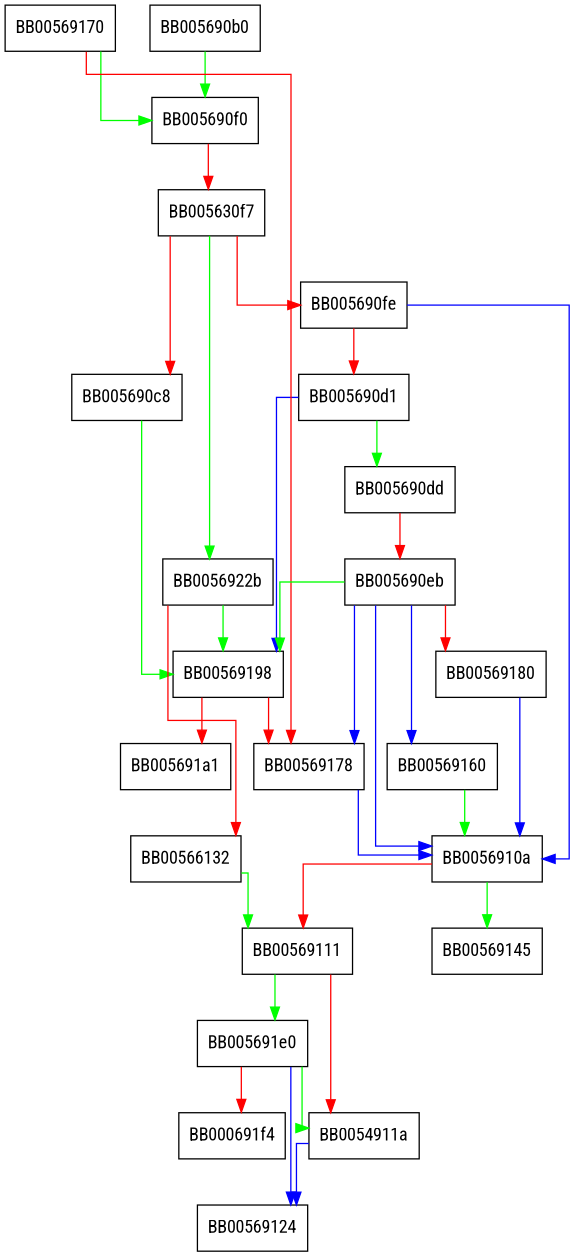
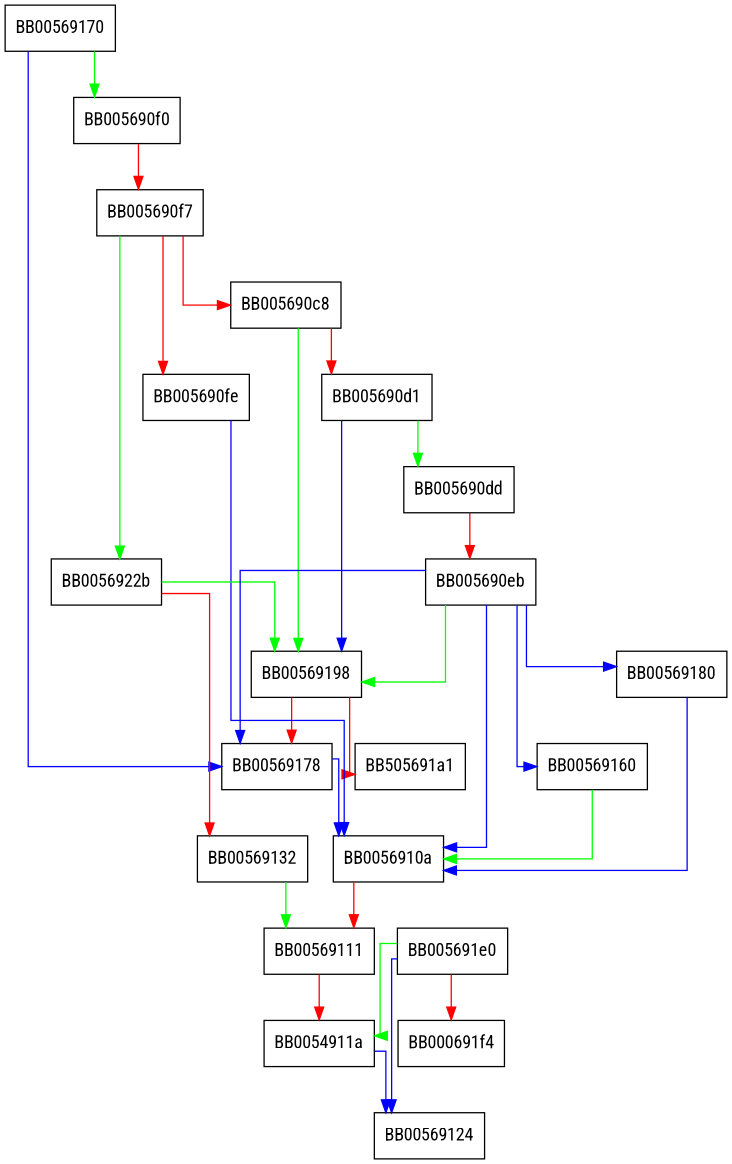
node "BB005690b0": removed
node "BB005630f7": label "BB005630f7" -> "BB005690f7"
edge "BB00569170" -> "BB00569178": color red -> blue
edge "BB005690fe" -> "BB005690d1": now "BB005690c8" -> "BB005690d1"
edge "BB005690eb" -> "BB00569180": color red -> blue
node "BB005691a1": label "BB005691a1" -> "BB505691a1"
node "BB00566132": label "BB00566132" -> "BB00569132"
node "BB00569145": removed
edge "BB00569111" -> "BB005691e0": removed
